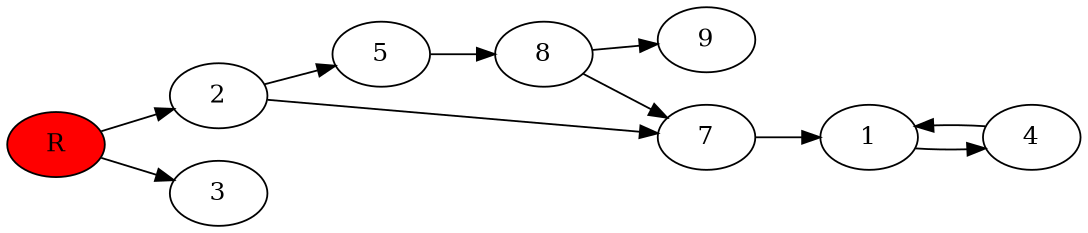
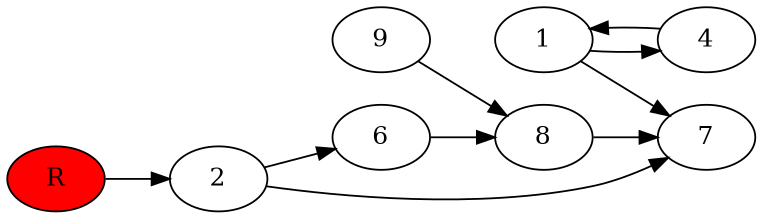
edge "8" -> "9": reversed
node "5": label "5" -> "6"
edge "7" -> "1": reversed
node "3": removed
